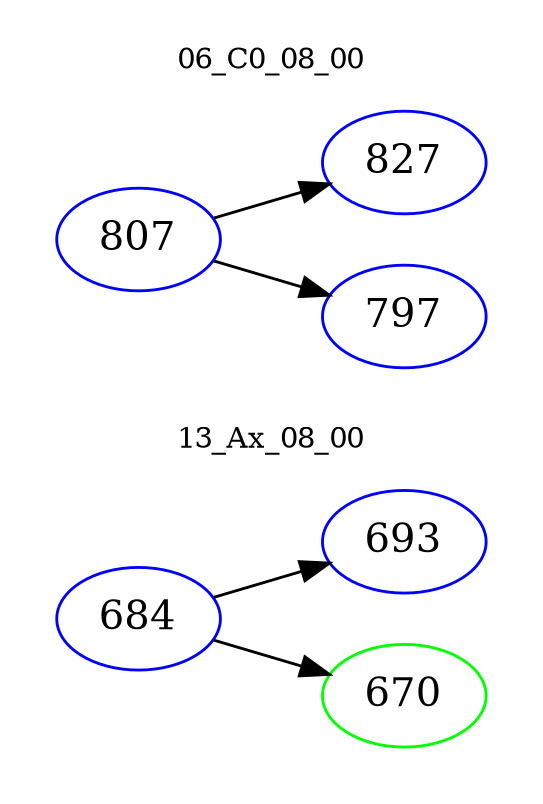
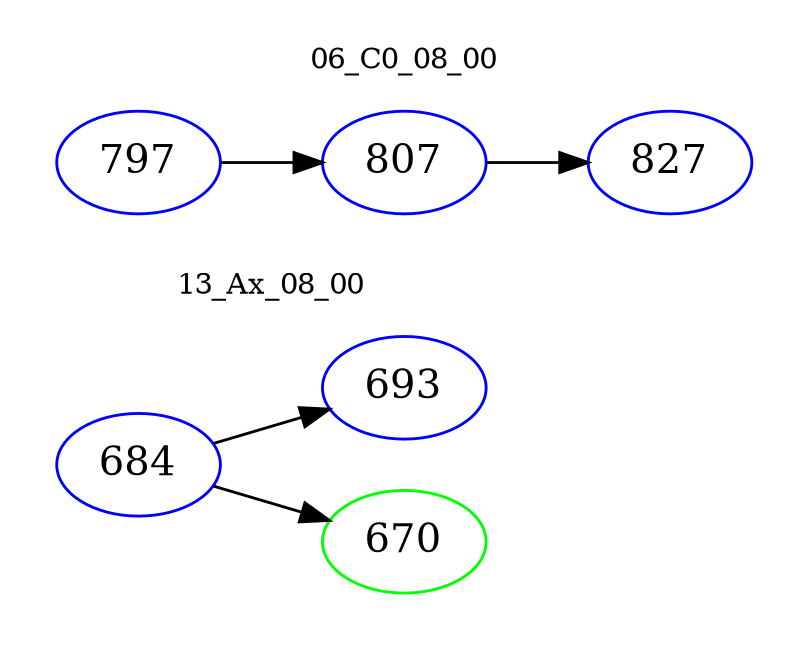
edge "807" -> "797": reversed
